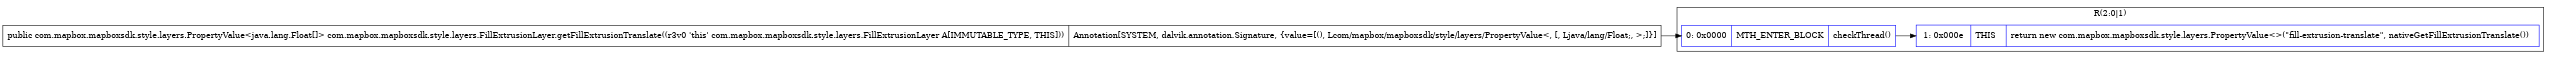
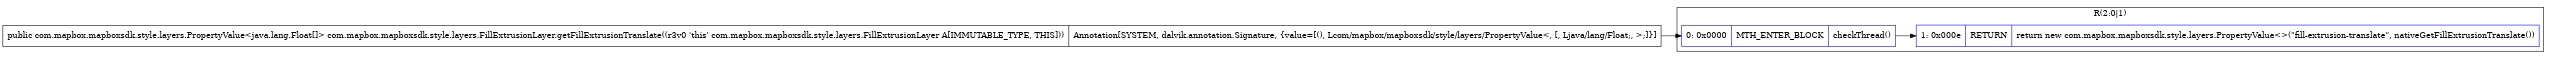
node "1: 0x000e": text "THIS" -> "RETURN"
